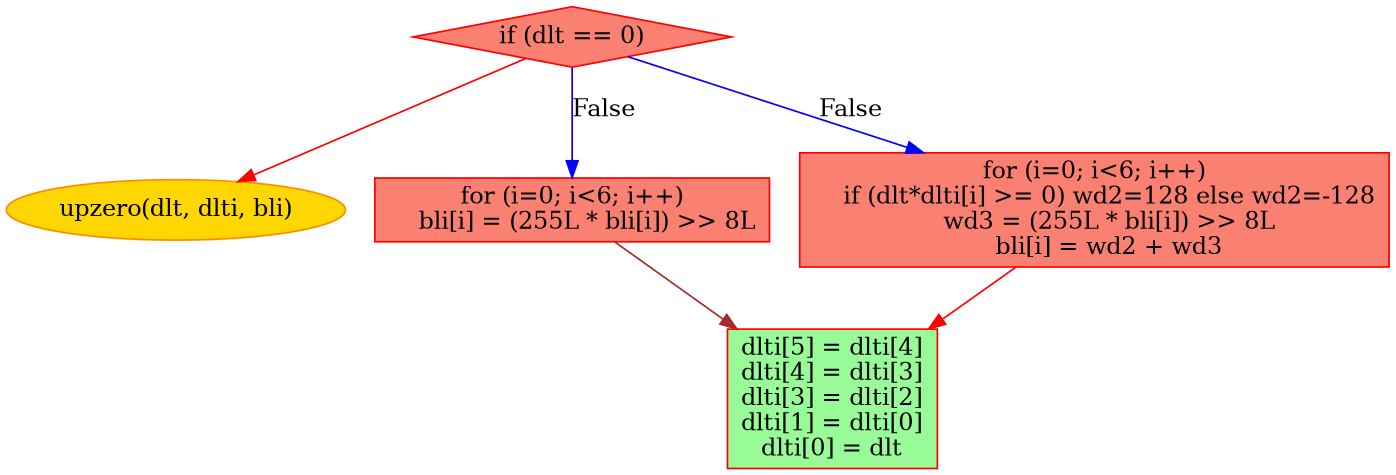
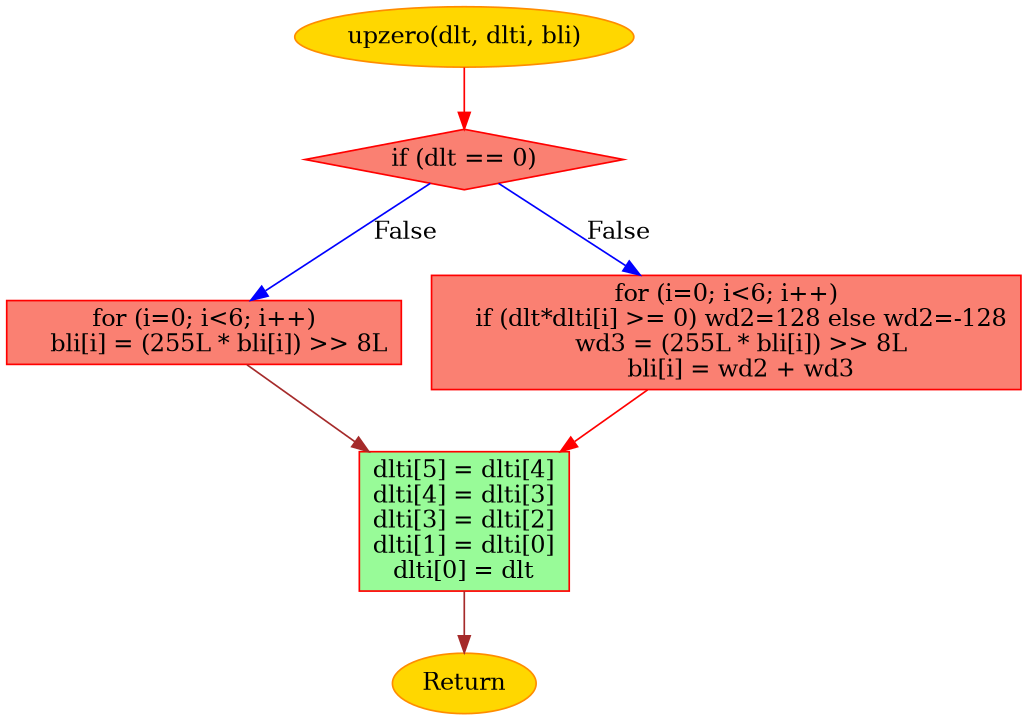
edge "if (dlt == 0)" -> "upzero(dlt, dlti, bli)": reversed
node "Return": added
